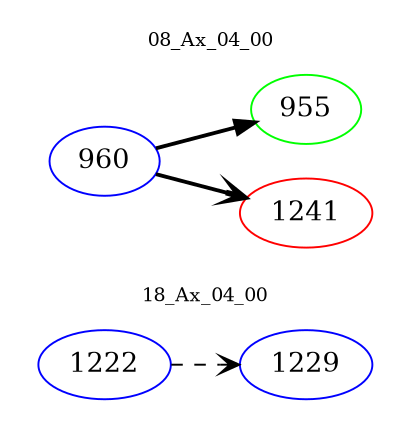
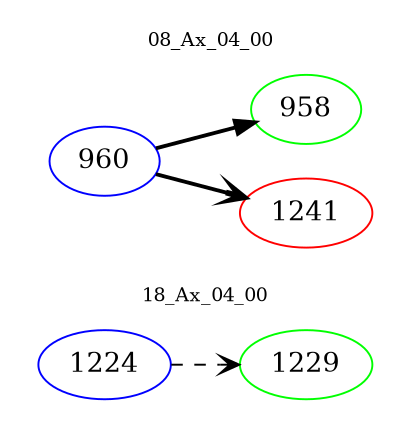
node "955": label "955" -> "958"
node "1222": label "1222" -> "1224"
node "1229": color blue -> green
